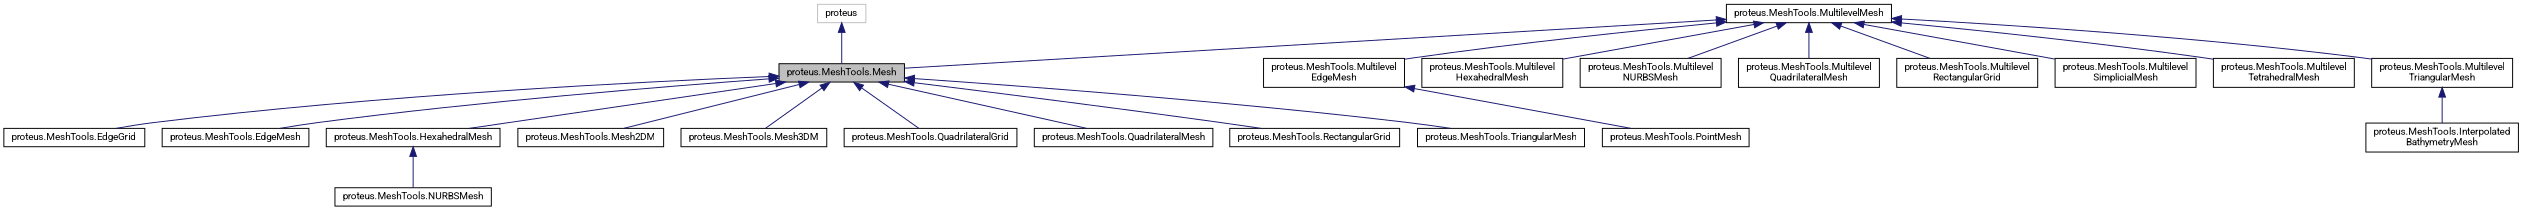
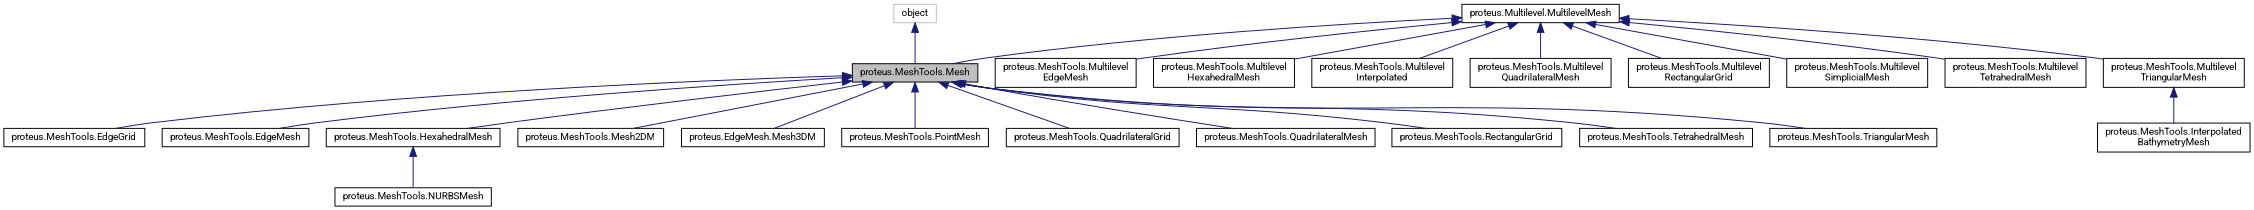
node "proteus": label "proteus" -> "object"
node "proteus.MeshTools.MultilevelMesh": label "proteus.MeshTools.MultilevelMesh" -> "proteus.Multilevel.MultilevelMesh"
node "proteus.MeshTools.Multilevel NURBSMesh": label "proteus.MeshTools.Multilevel NURBSMesh" -> "proteus.MeshTools.Multilevel Interpolated"
edge "proteus.MeshTools.PointMesh" -> "proteus.MeshTools.Multilevel EdgeMesh": now "proteus.MeshTools.PointMesh" -> "proteus.MeshTools.Mesh"
node "proteus.MeshTools.Mesh3DM": label "proteus.MeshTools.Mesh3DM" -> "proteus.EdgeMesh.Mesh3DM"
node "proteus.MeshTools.TetrahedralMesh": added
